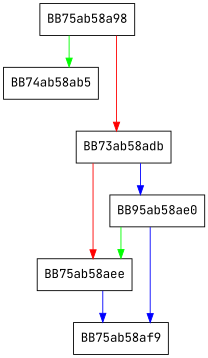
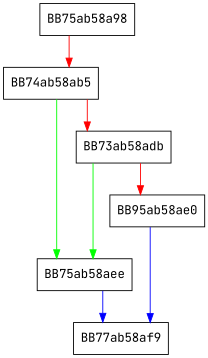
edge "BB75ab58a98" -> "BB74ab58ab5": color green -> red
edge "BB75ab58a98" -> "BB73ab58adb": now "BB74ab58ab5" -> "BB73ab58adb"
edge "BB73ab58adb" -> "BB95ab58ae0": color blue -> red
edge "BB73ab58adb" -> "BB75ab58aee": color red -> green
edge "BB95ab58ae0" -> "BB75ab58aee": now "BB74ab58ab5" -> "BB75ab58aee"
node "BB75ab58af9": label "BB75ab58af9" -> "BB77ab58af9"
